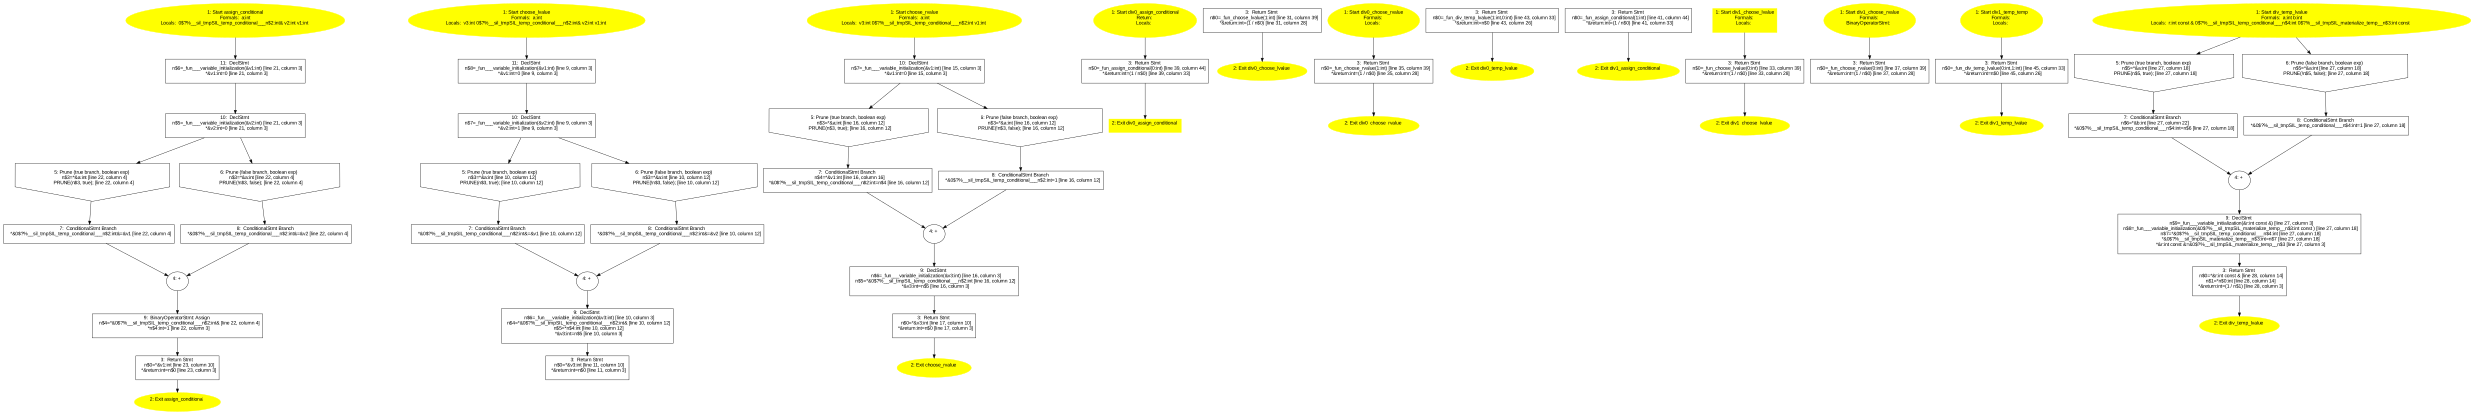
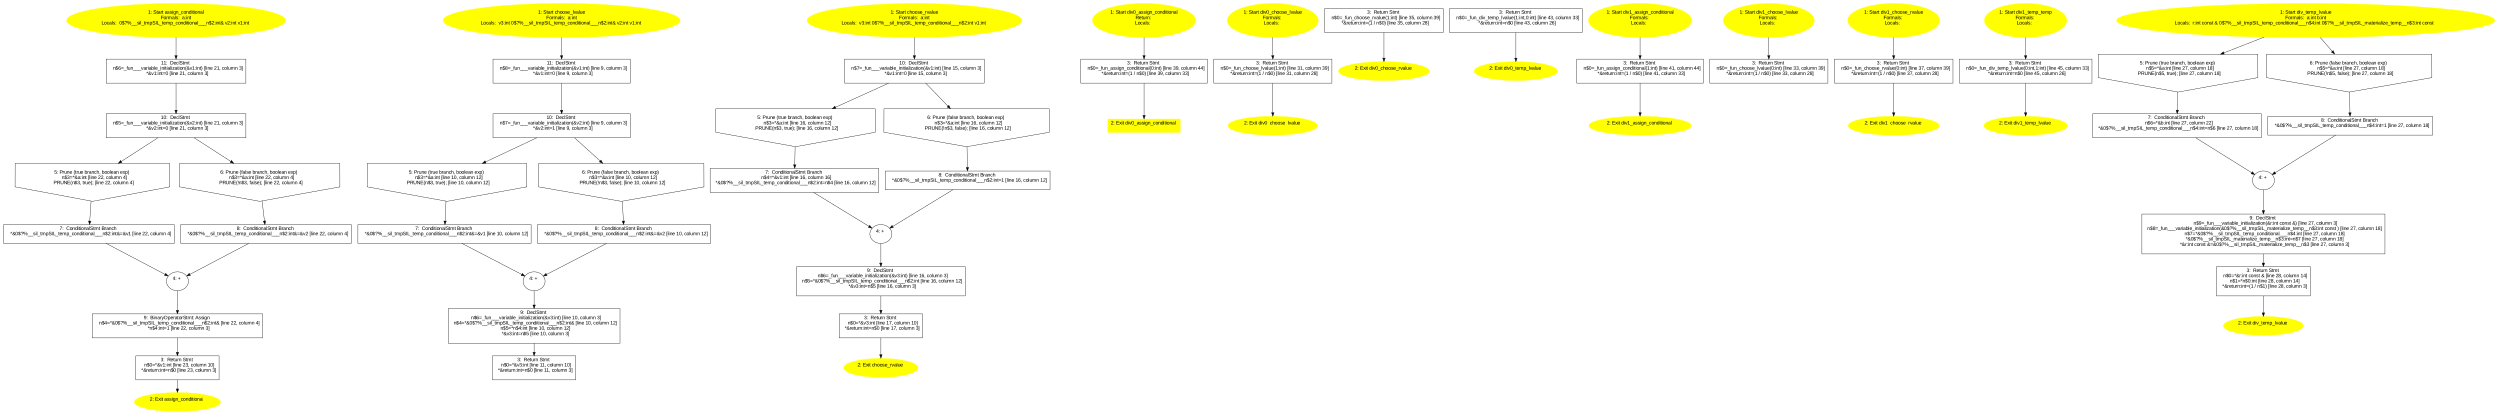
node "1: Start div0_choose_lvalue Formals: Locals:": added
node "1: Start div0_choose_rvalue Formals: Locals:": removed
node "1: Start div1_assign_conditional Formals: Locals:": added
node "1: Start div1_choose_lvalue Formals: Locals:": shape box -> ellipse
node "1: Start div1_choose_rvalue Formals: BinaryOperatorStmt:": label "1: Start div1_choose_rvalue Formals: BinaryOperatorStmt:" -> "1: Start div1_choose_rvalue Formals: Locals:"
node "2: Exit div1_choose_lvalue": removed
node "2: Exit div1_choose_rvalue": added
